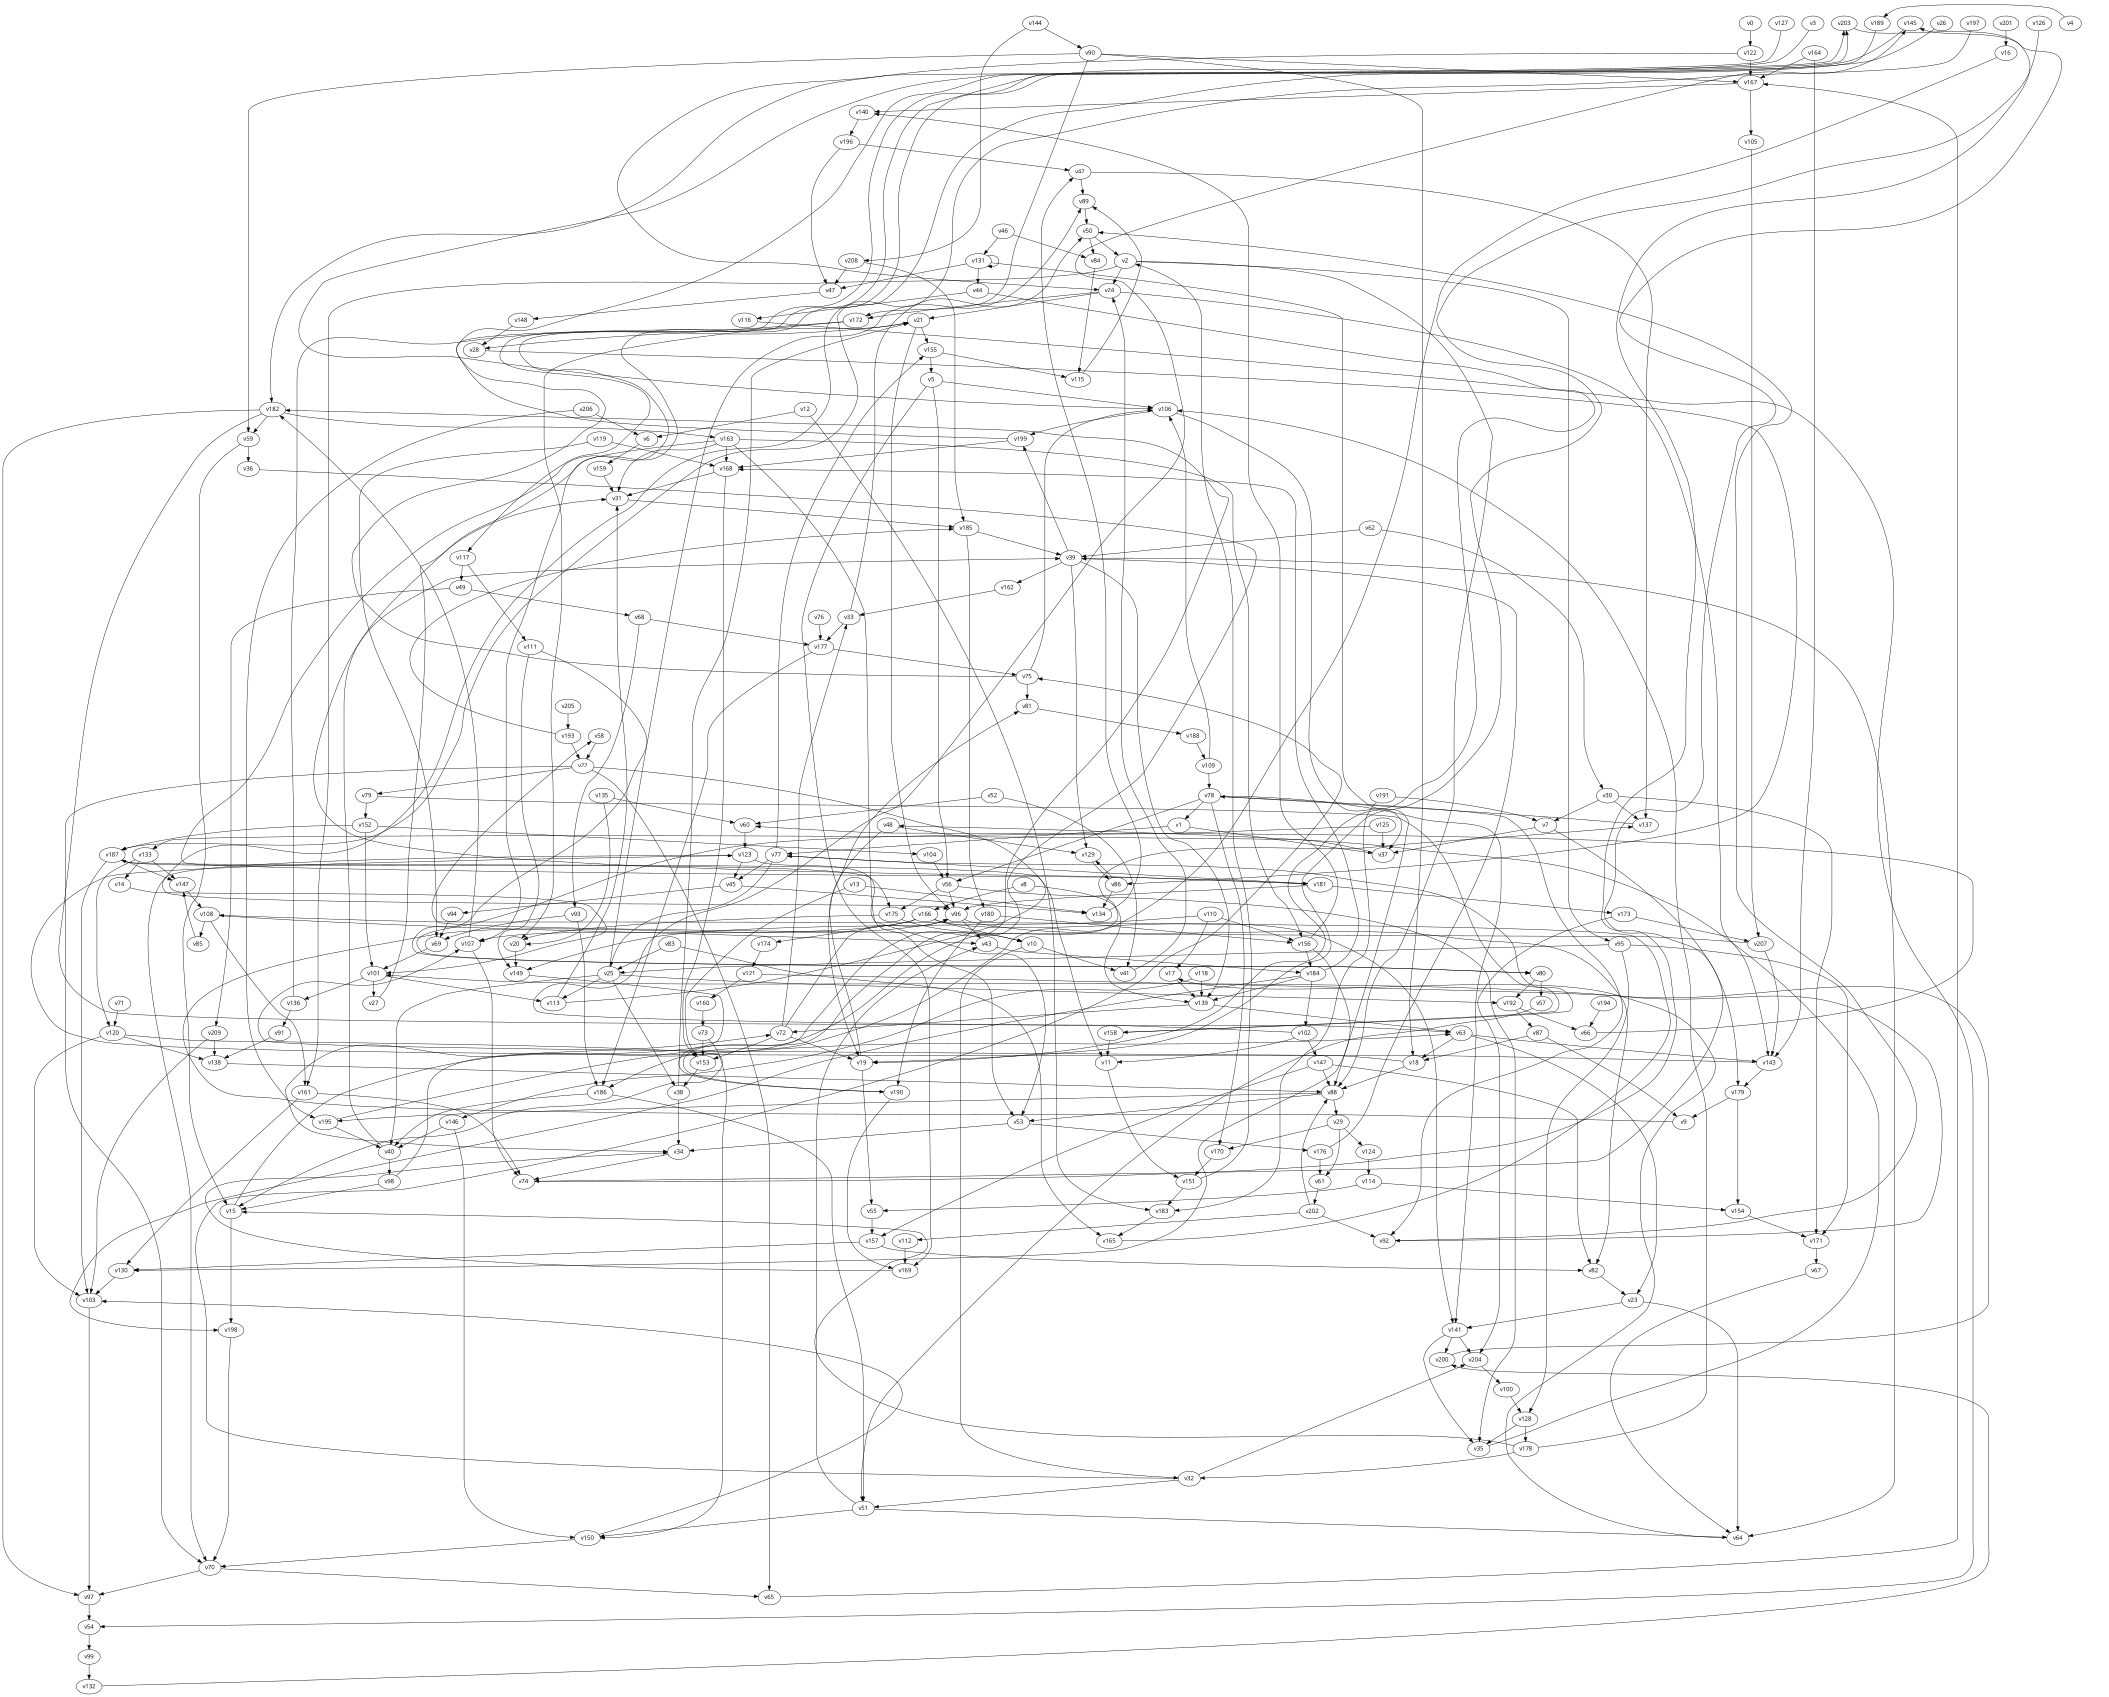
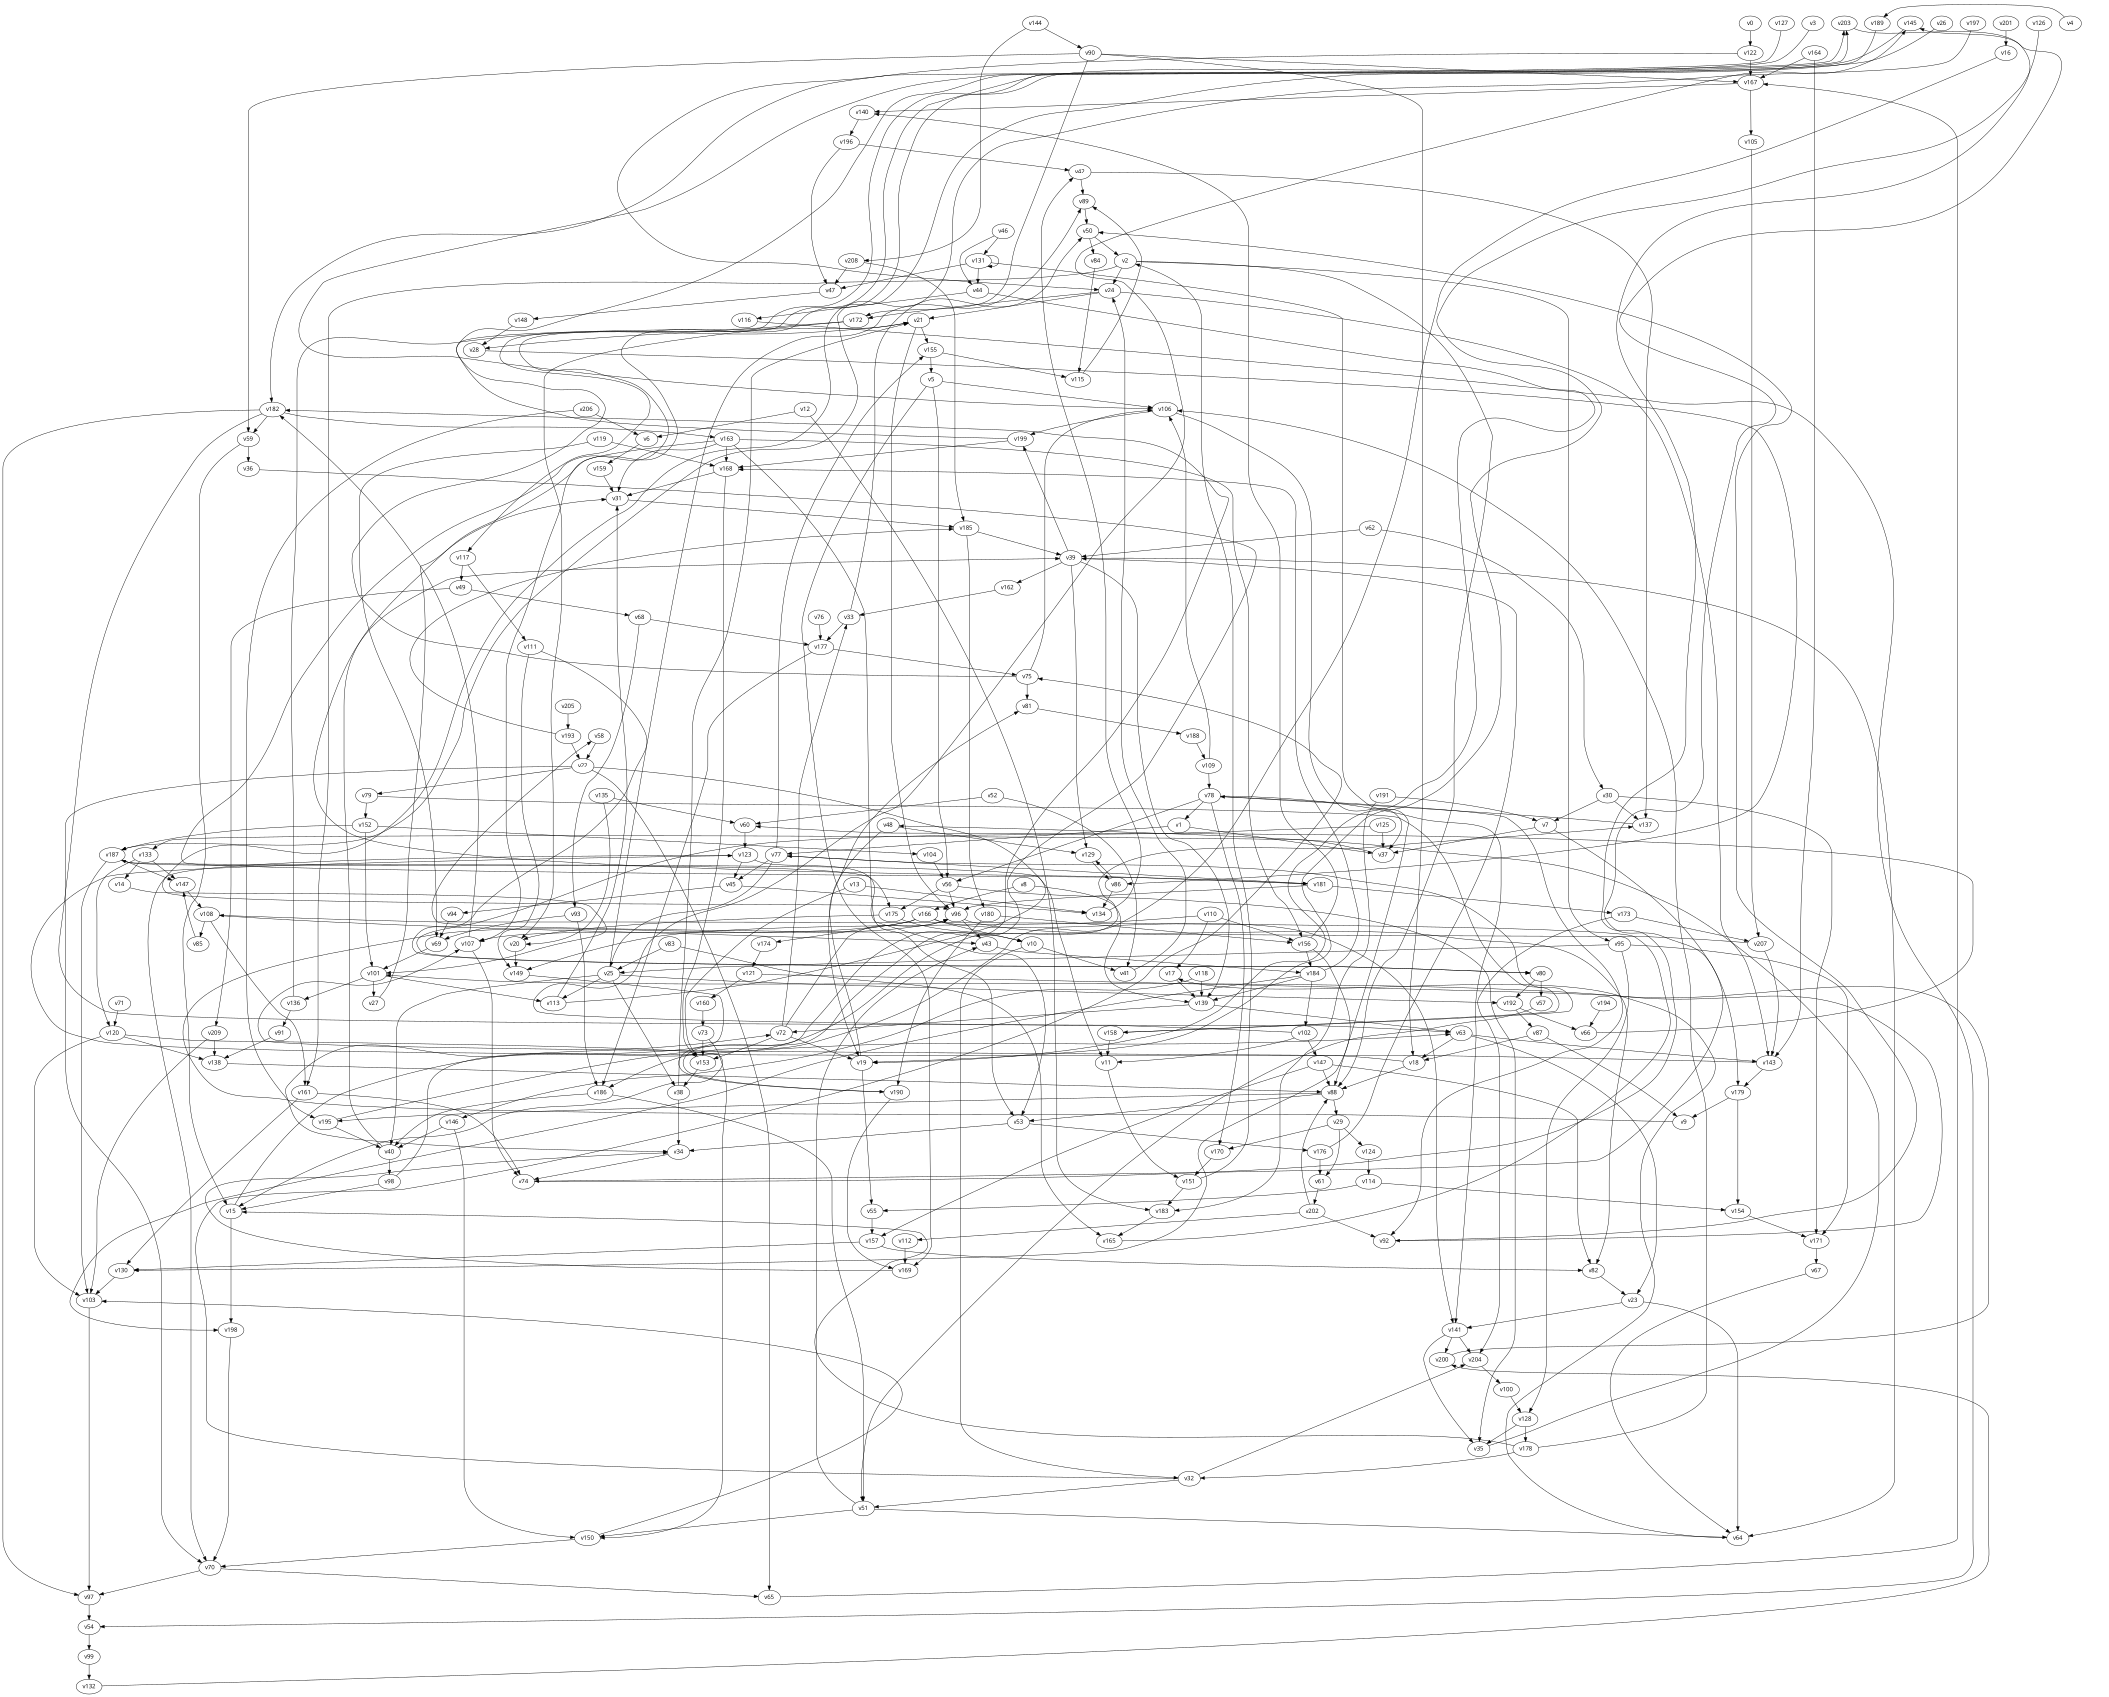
edge "v46" -> "v84": now "v46" -> "v44"
